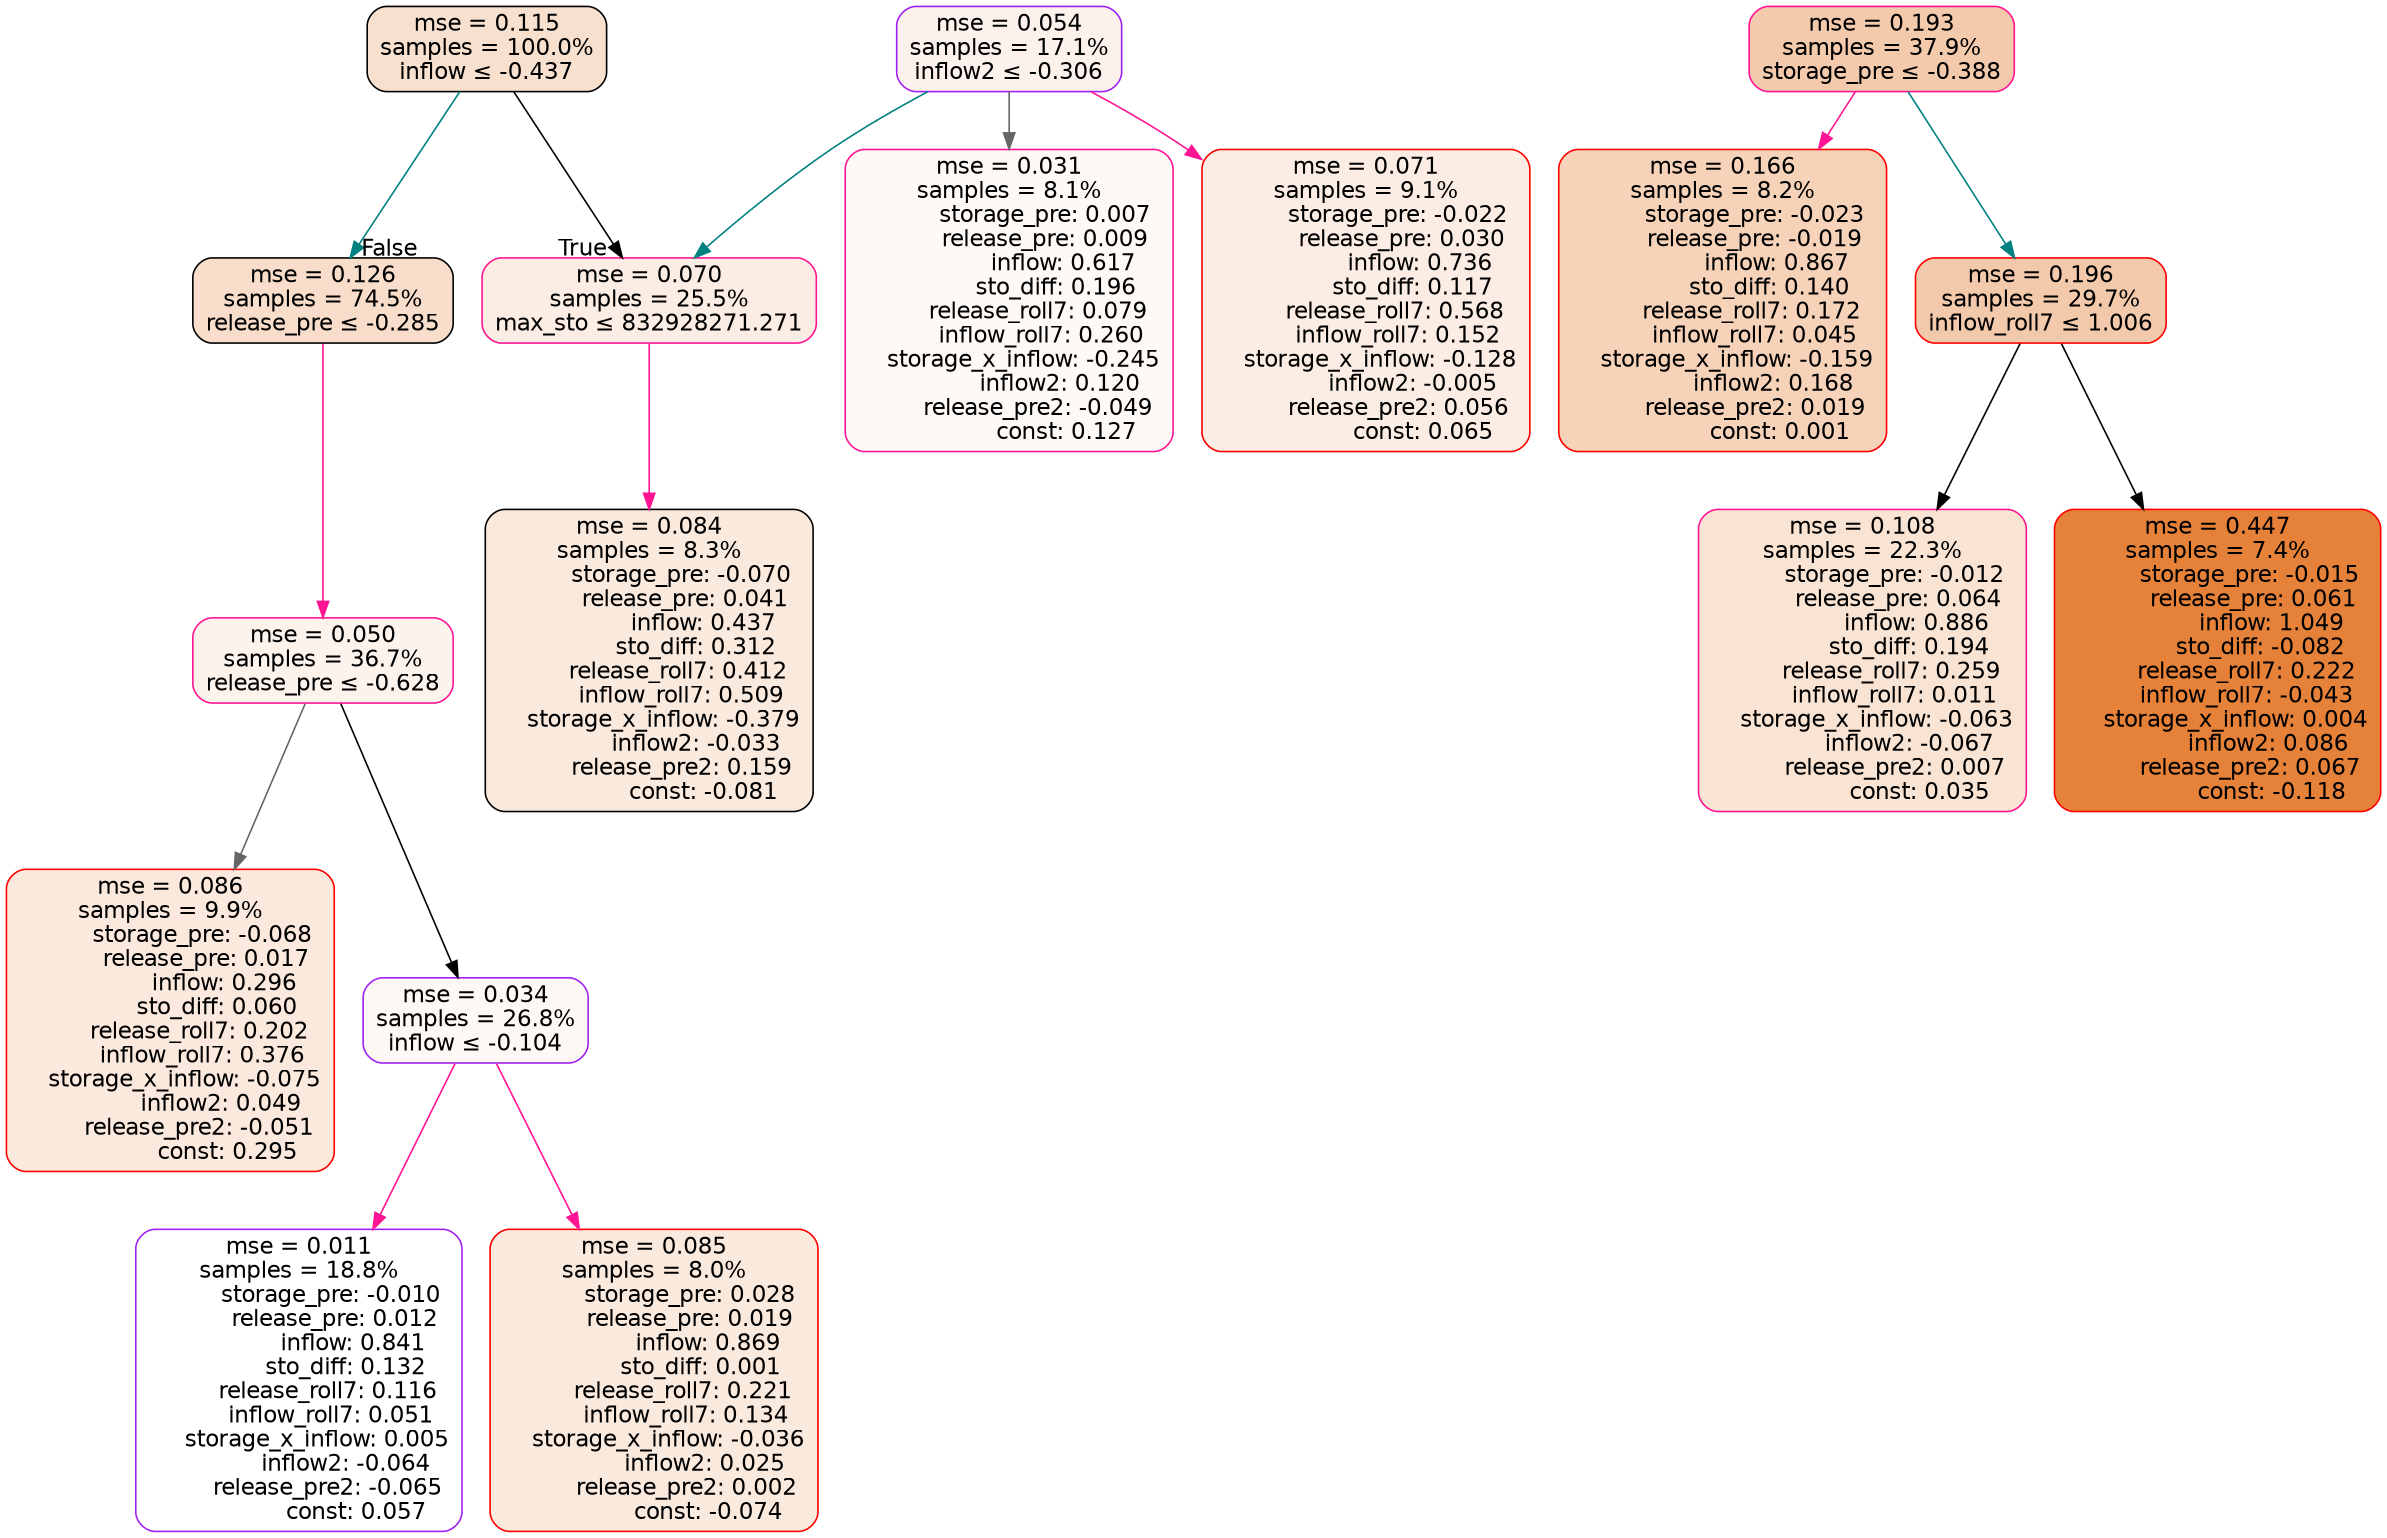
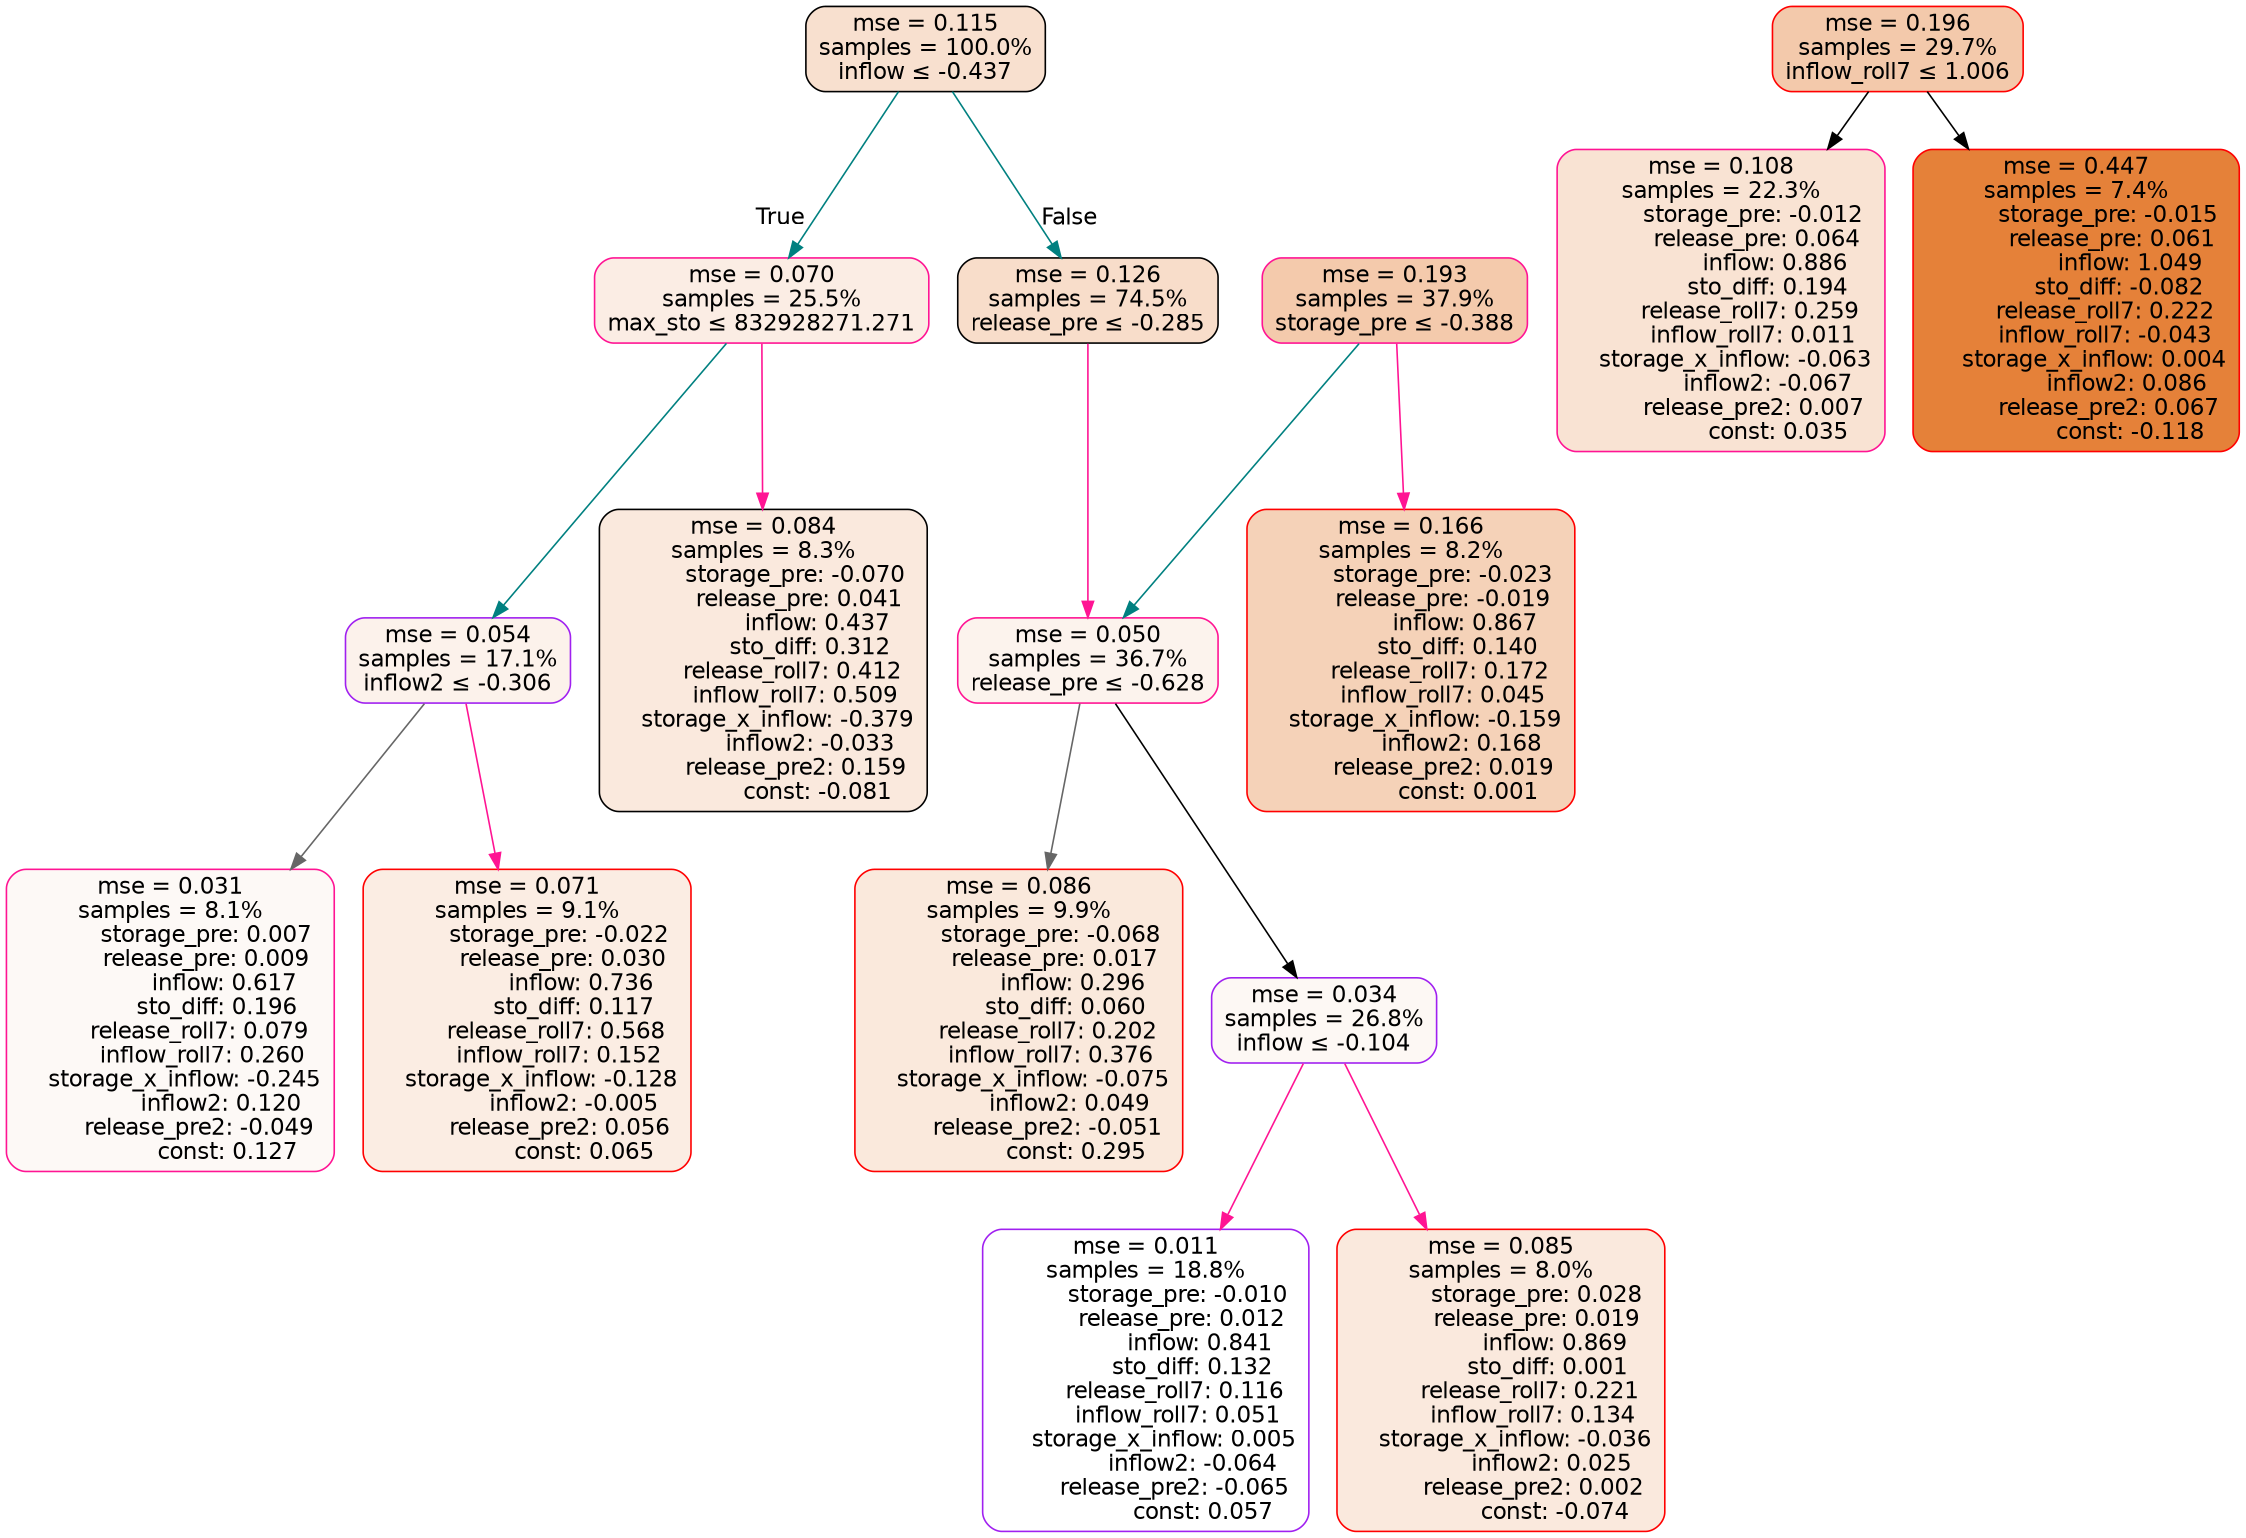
edge "mse = 0.054 samples = 17.1% inflow2 ≤ -0.306" -> "mse = 0.070 samples = 25.5% max_sto ≤ 832928271.271": reversed
edge "mse = 0.115 samples = 100.0% inflow ≤ -0.437" -> "mse = 0.070 samples = 25.5% max_sto ≤ 832928271.271": color black -> teal
edge "mse = 0.193 samples = 37.9% storage_pre ≤ -0.388" -> "mse = 0.196 samples = 29.7% inflow_roll7 ≤ 1.006": now "mse = 0.193 samples = 37.9% storage_pre ≤ -0.388" -> "mse = 0.050 samples = 36.7% release_pre ≤ -0.628"
